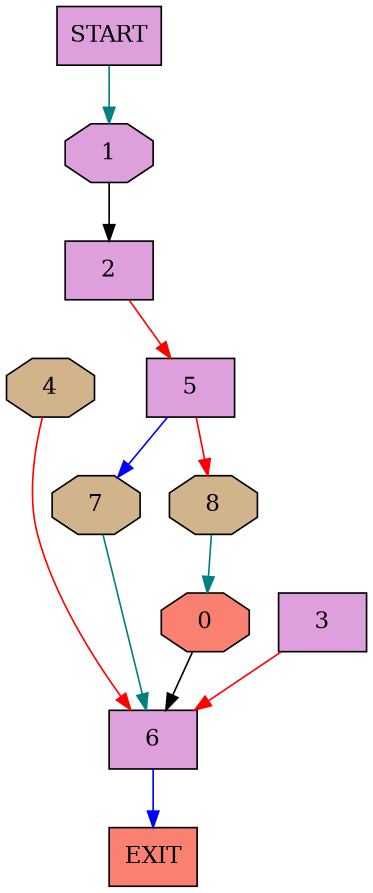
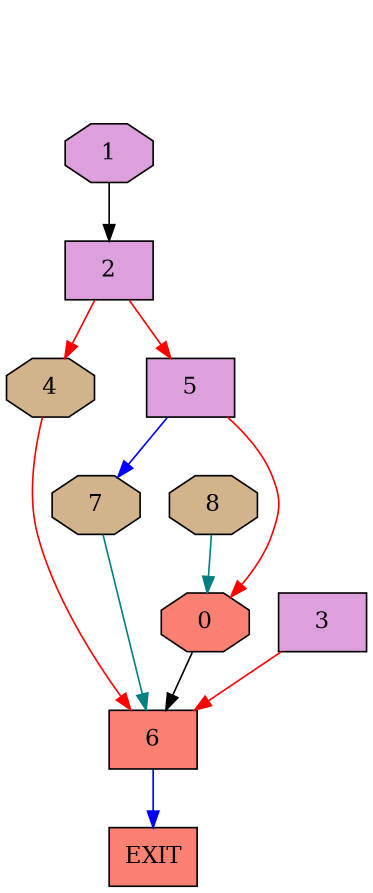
node "START": removed
edge "2" -> "4": added
edge "5" -> "8": now "5" -> "0"
node "6": fillcolor plum -> salmon
